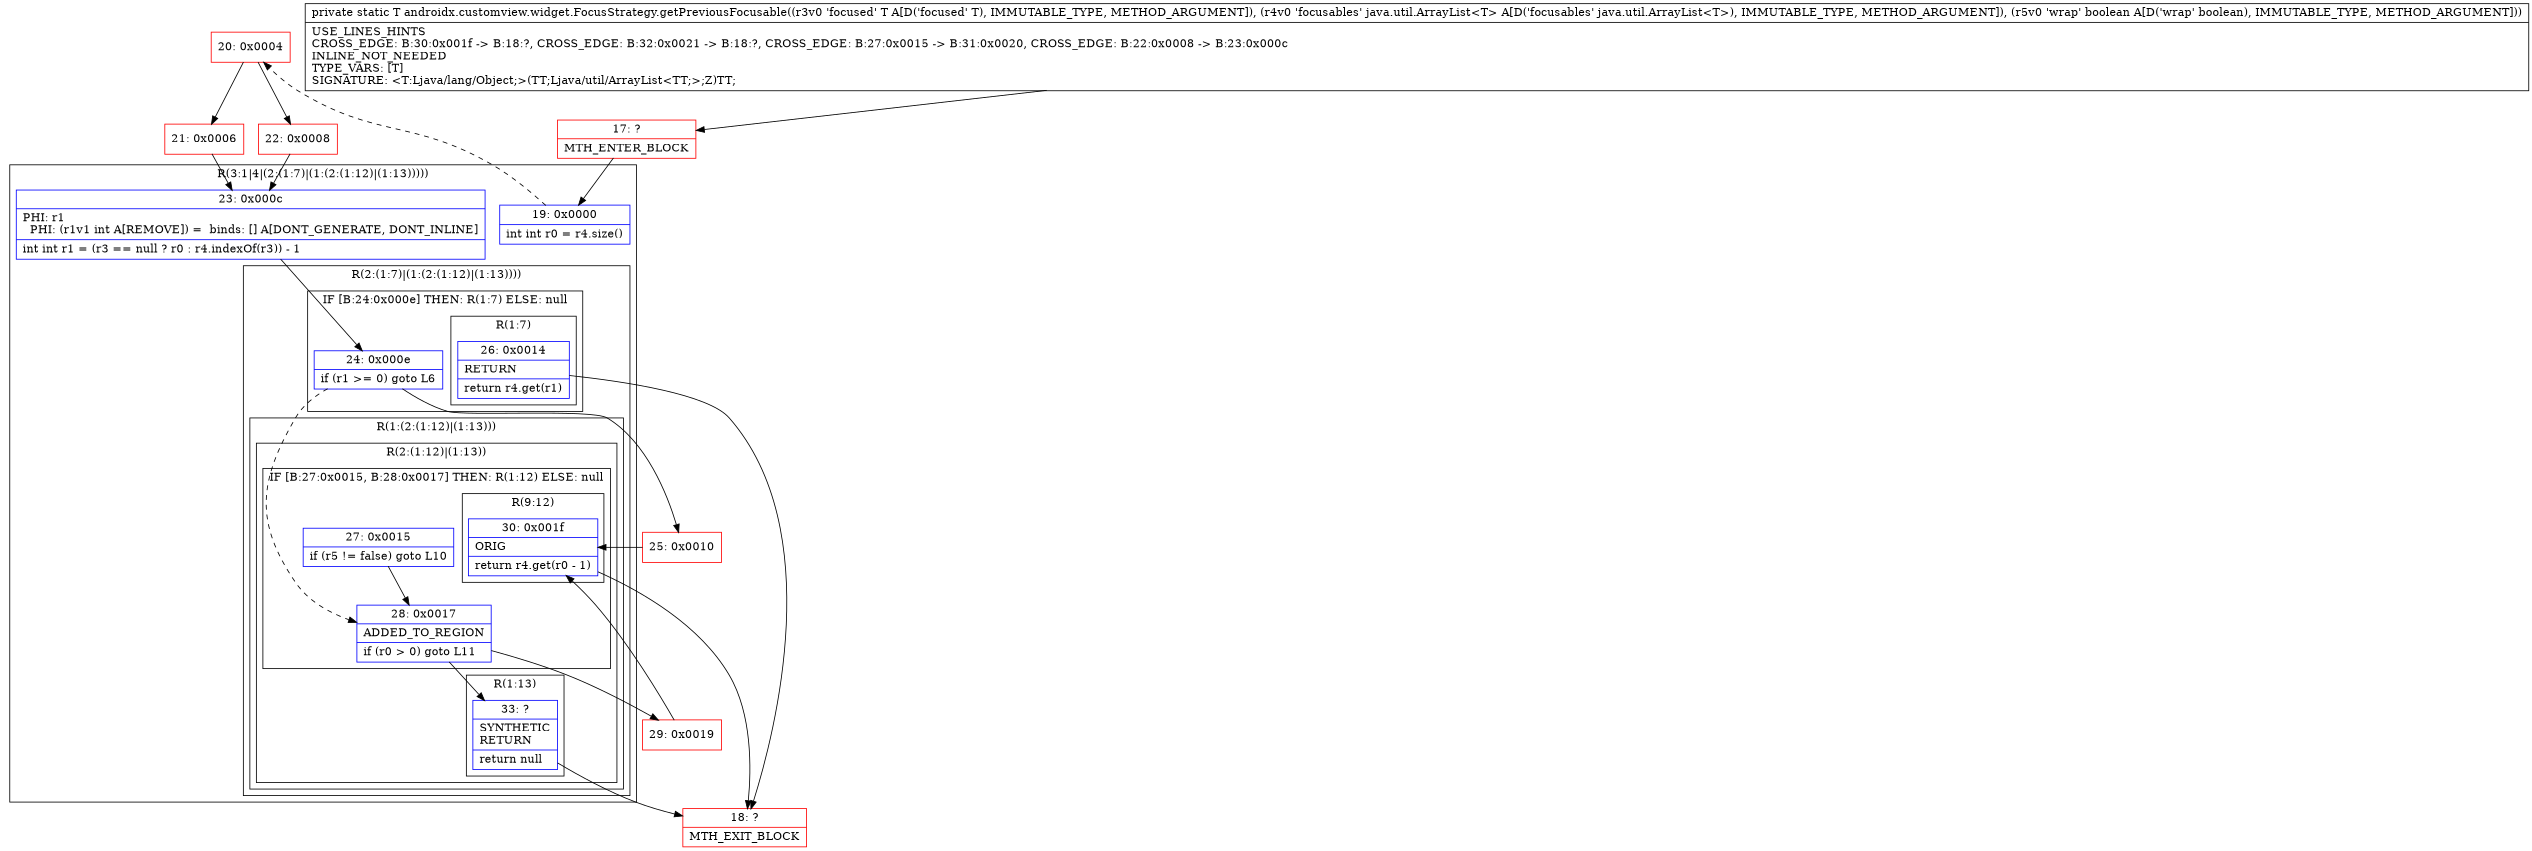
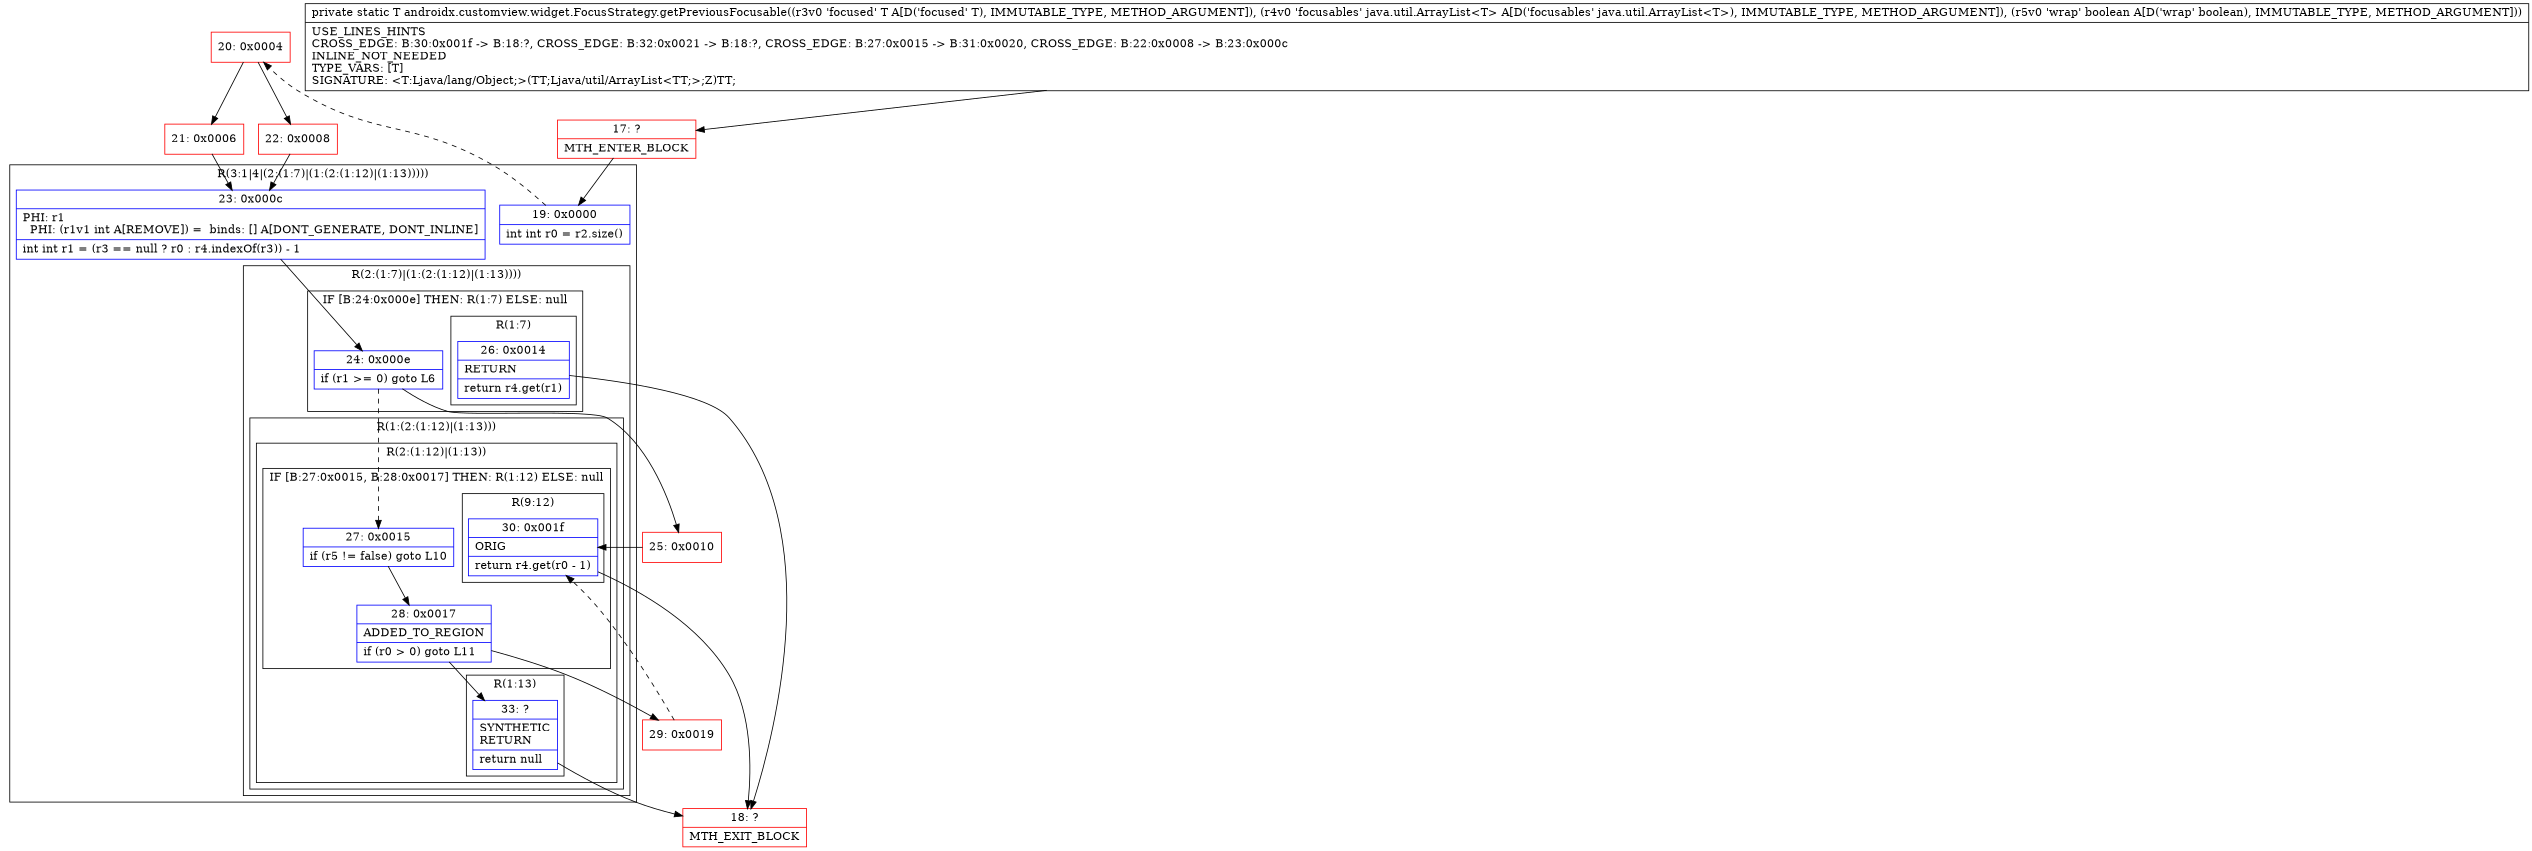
node "19: 0x0000": text "int int r0 = r4.size()" -> "int int r0 = r2.size()"
edge "24: 0x000e" -> "28: 0x0017": now "24: 0x000e" -> "27: 0x0015"
edge "29: 0x0019" -> "30: 0x001f": style solid -> dashed
